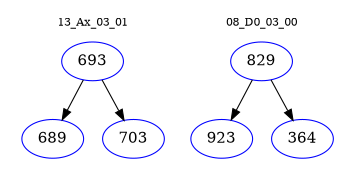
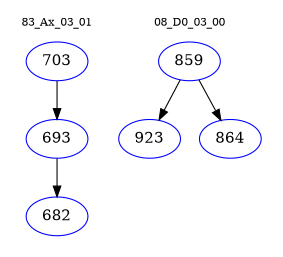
cluster "13_Ax_03_01": label "13_Ax_03_01" -> "83_Ax_03_01"
node "829": label "829" -> "859"
edge "693" -> "703": reversed
node "689": label "689" -> "682"
node "364": label "364" -> "864"
